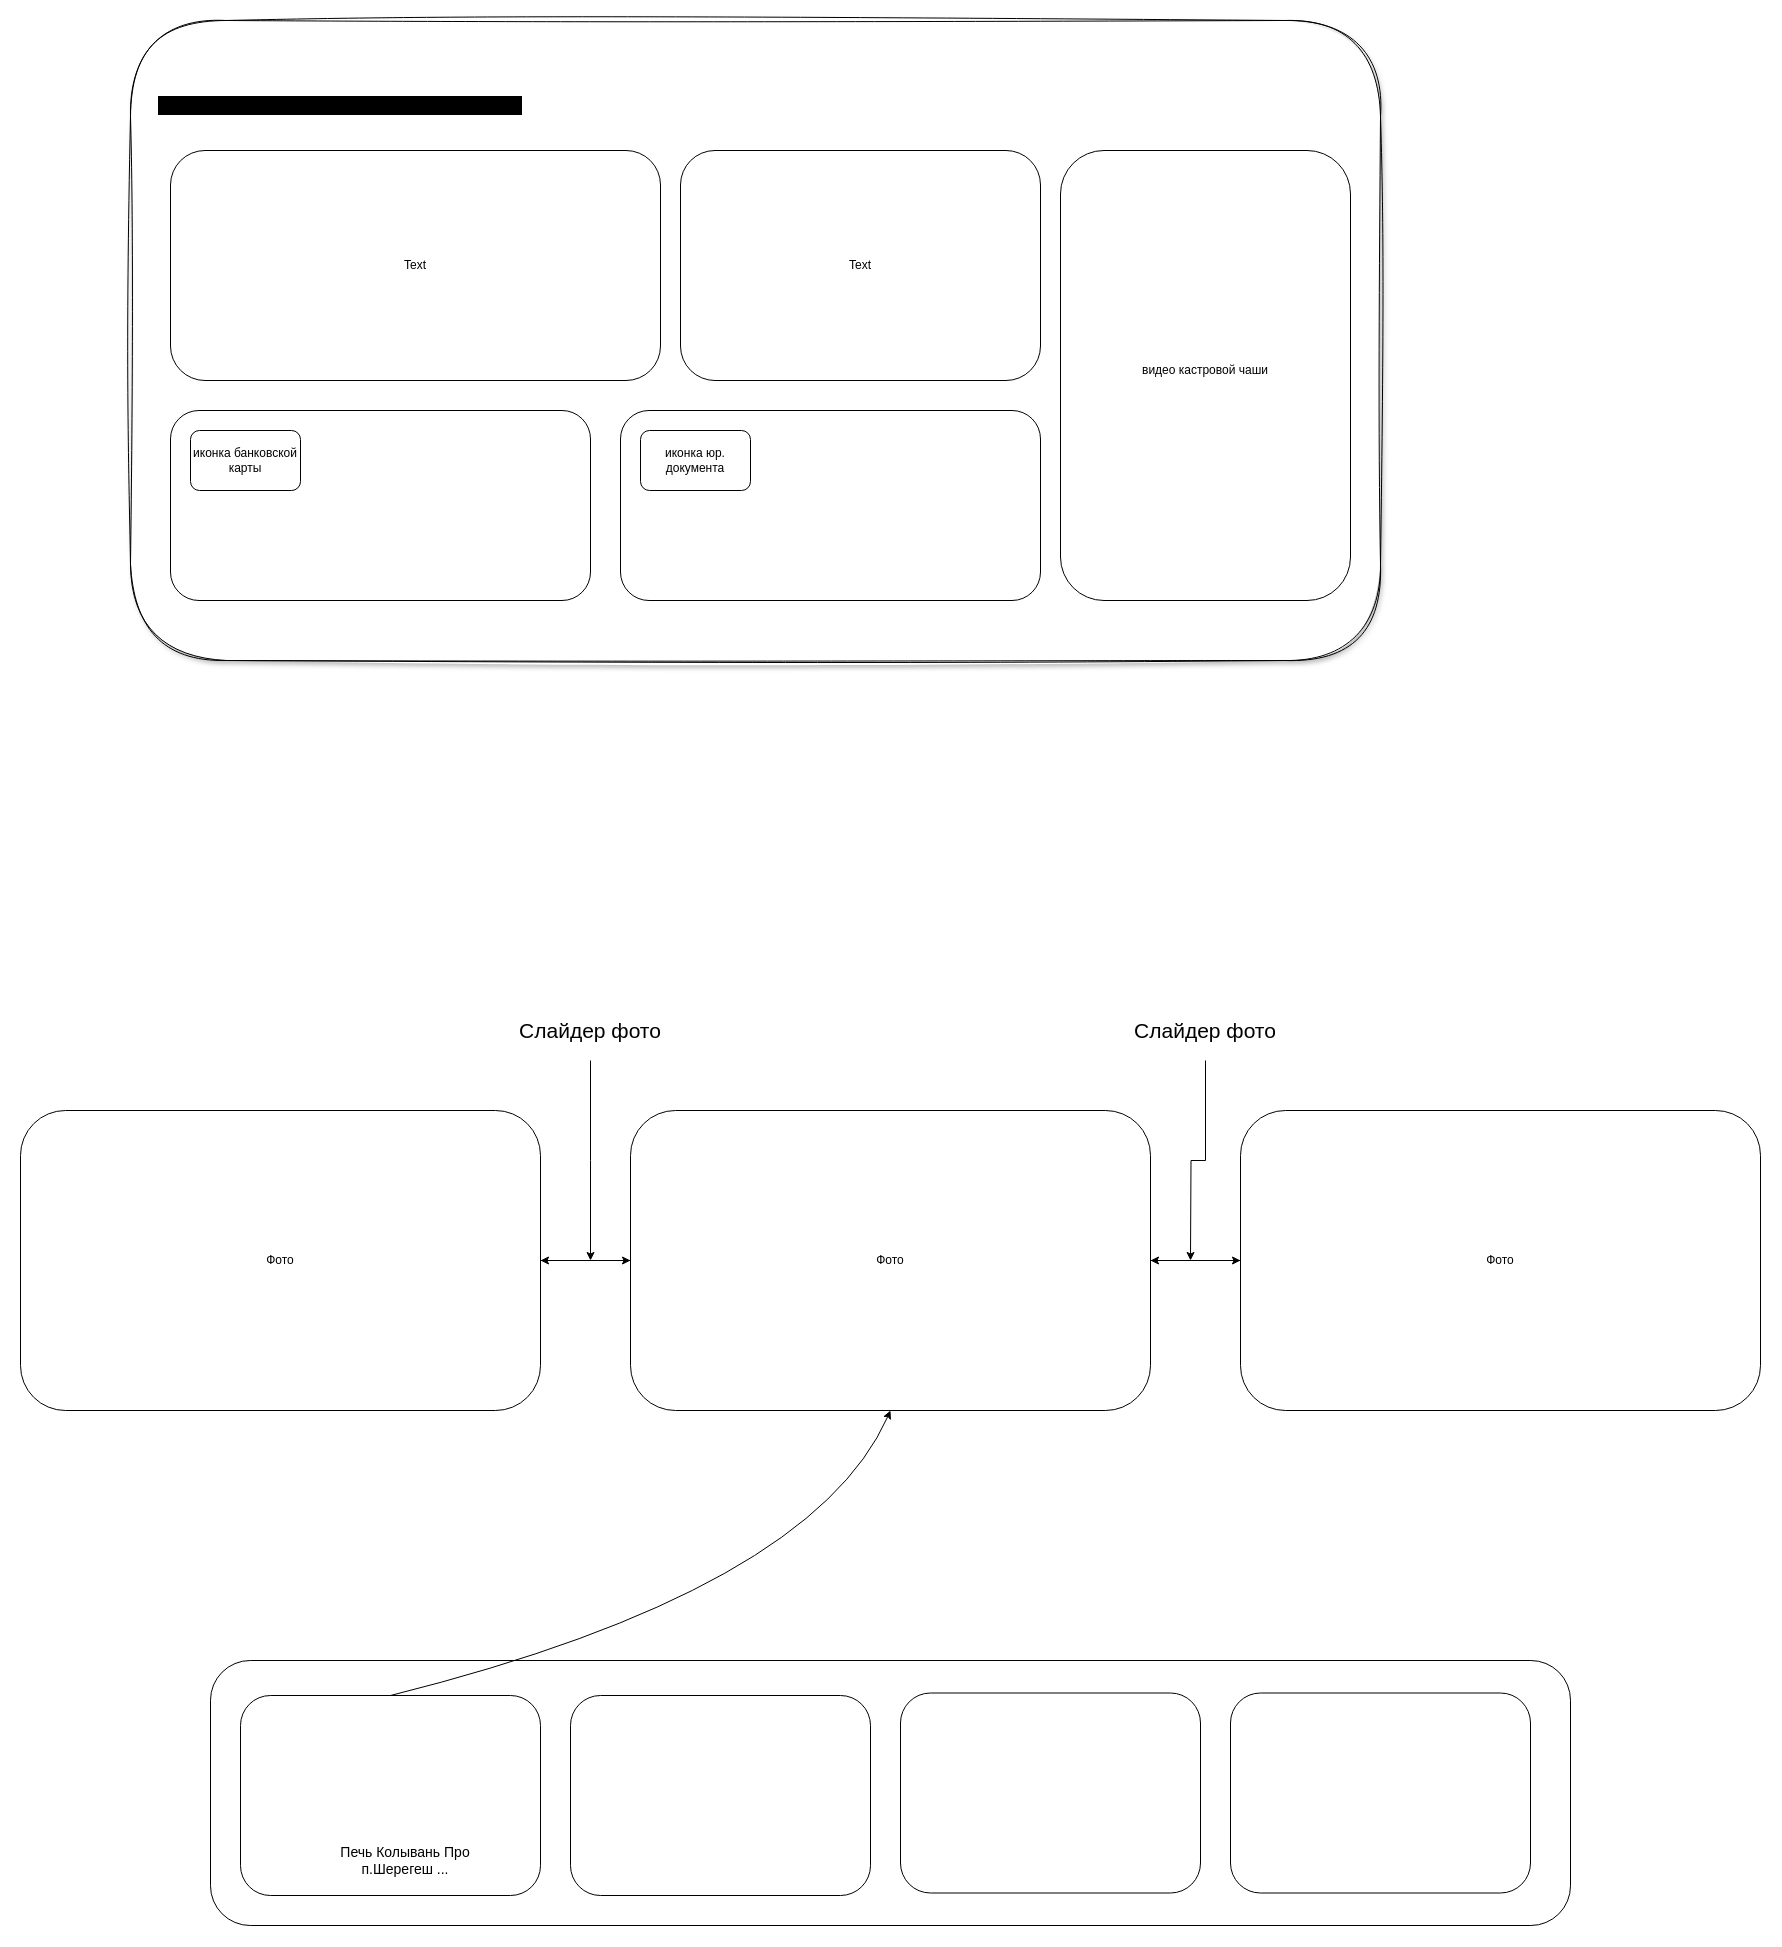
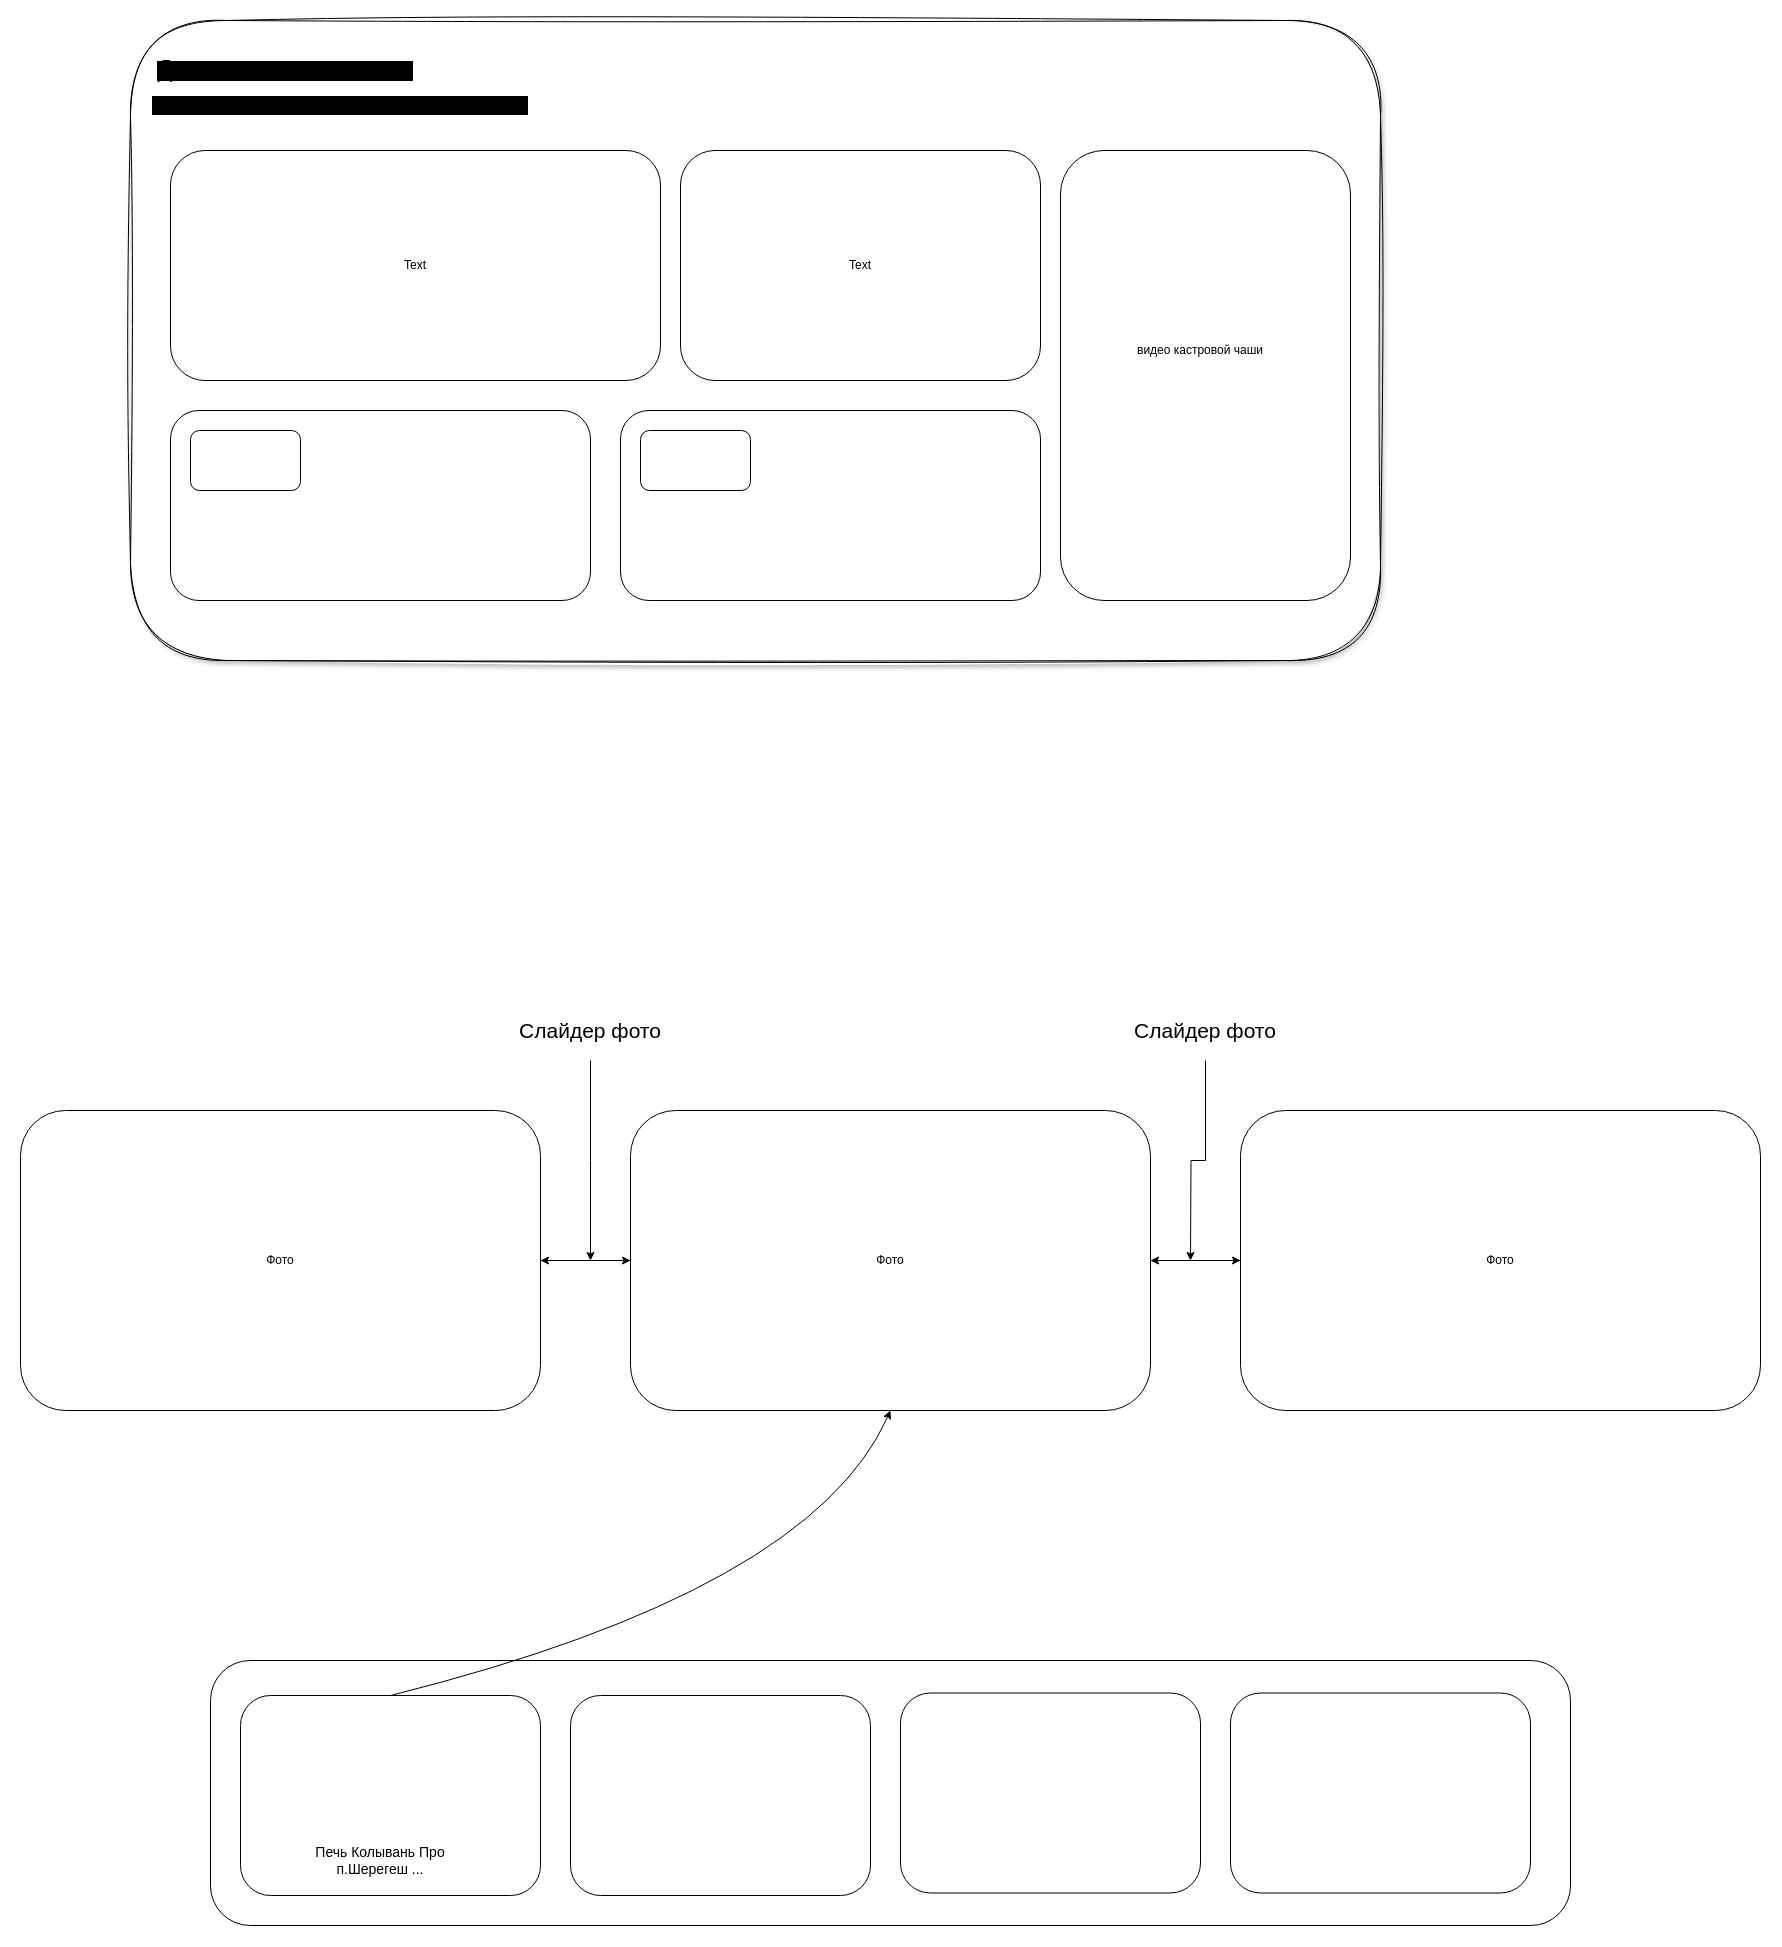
node "Доставка и оплата": added
node "Работаем по всей Фото. Без наценок. Удобно и прозрачно.": label "Работаем по всей Фото. Без наценок. Удобно и прозрачно." -> "Работаем по всей России. Без наценок. Удобно и прозрачно."
node "видео кастровой чаши": moved (1206, 371) -> (1201, 351)
node "иконка банковской карты": removed
node "иконка юр. документа": removed
node "Печь Колывань Про п.Шерегеш ...": moved (406, 1861) -> (381, 1861)
